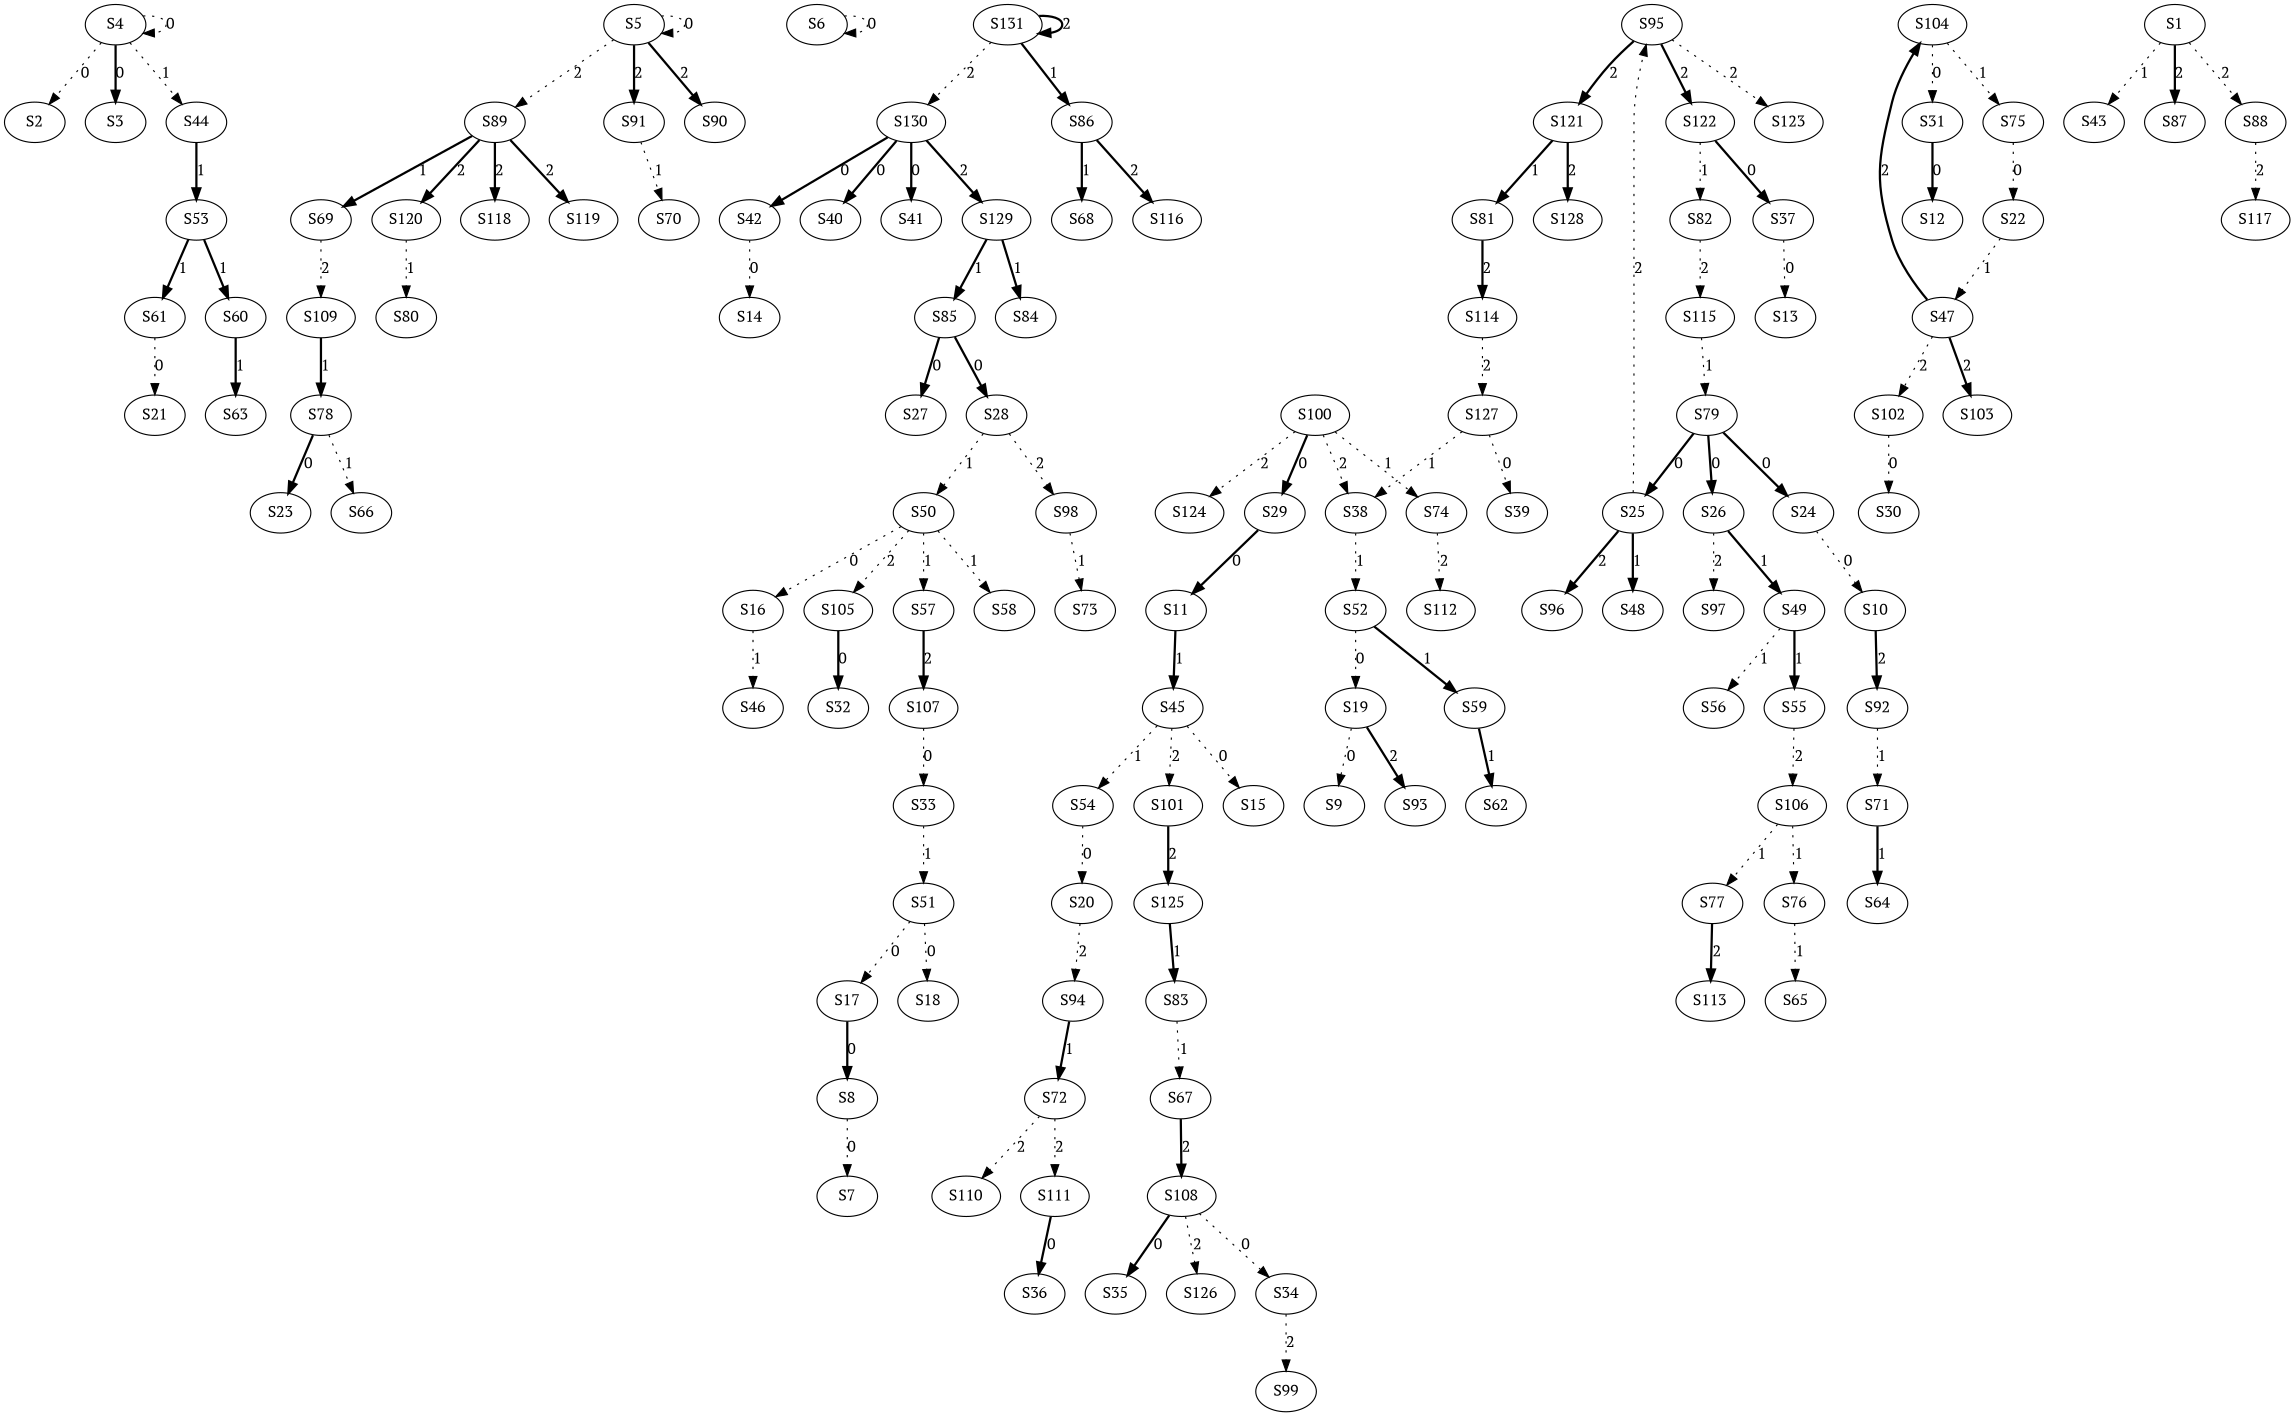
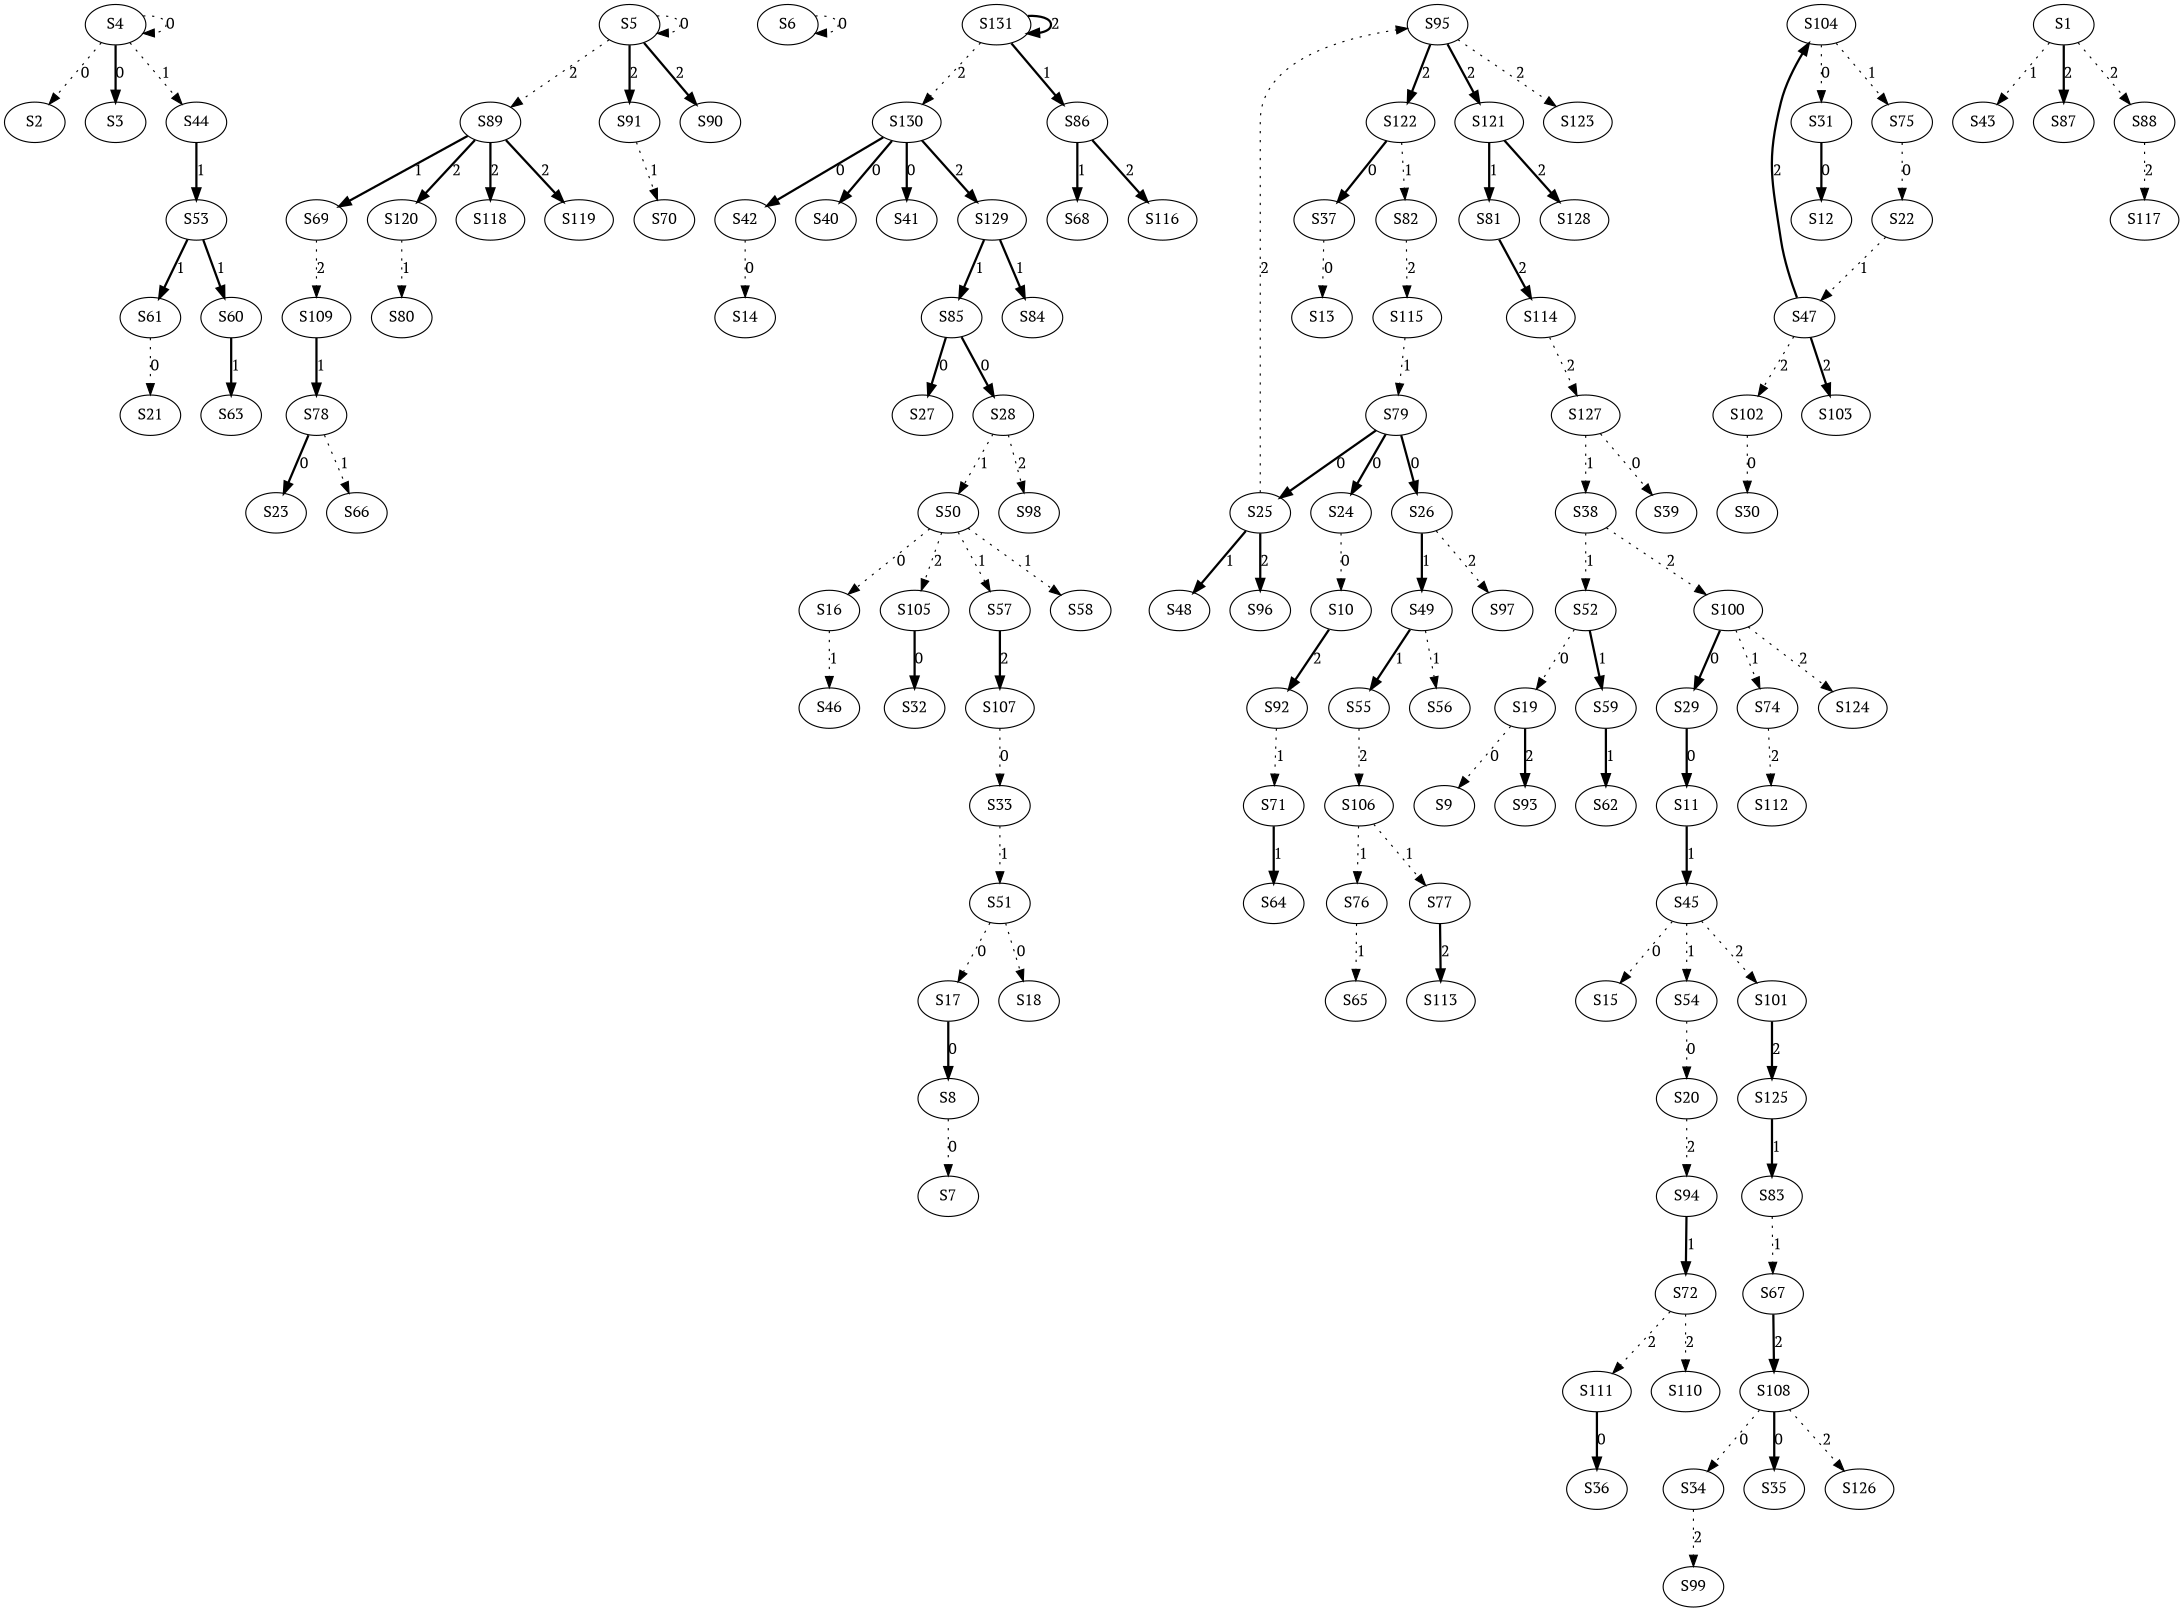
edge "S100" -> "S38": reversed
node "S73": removed
